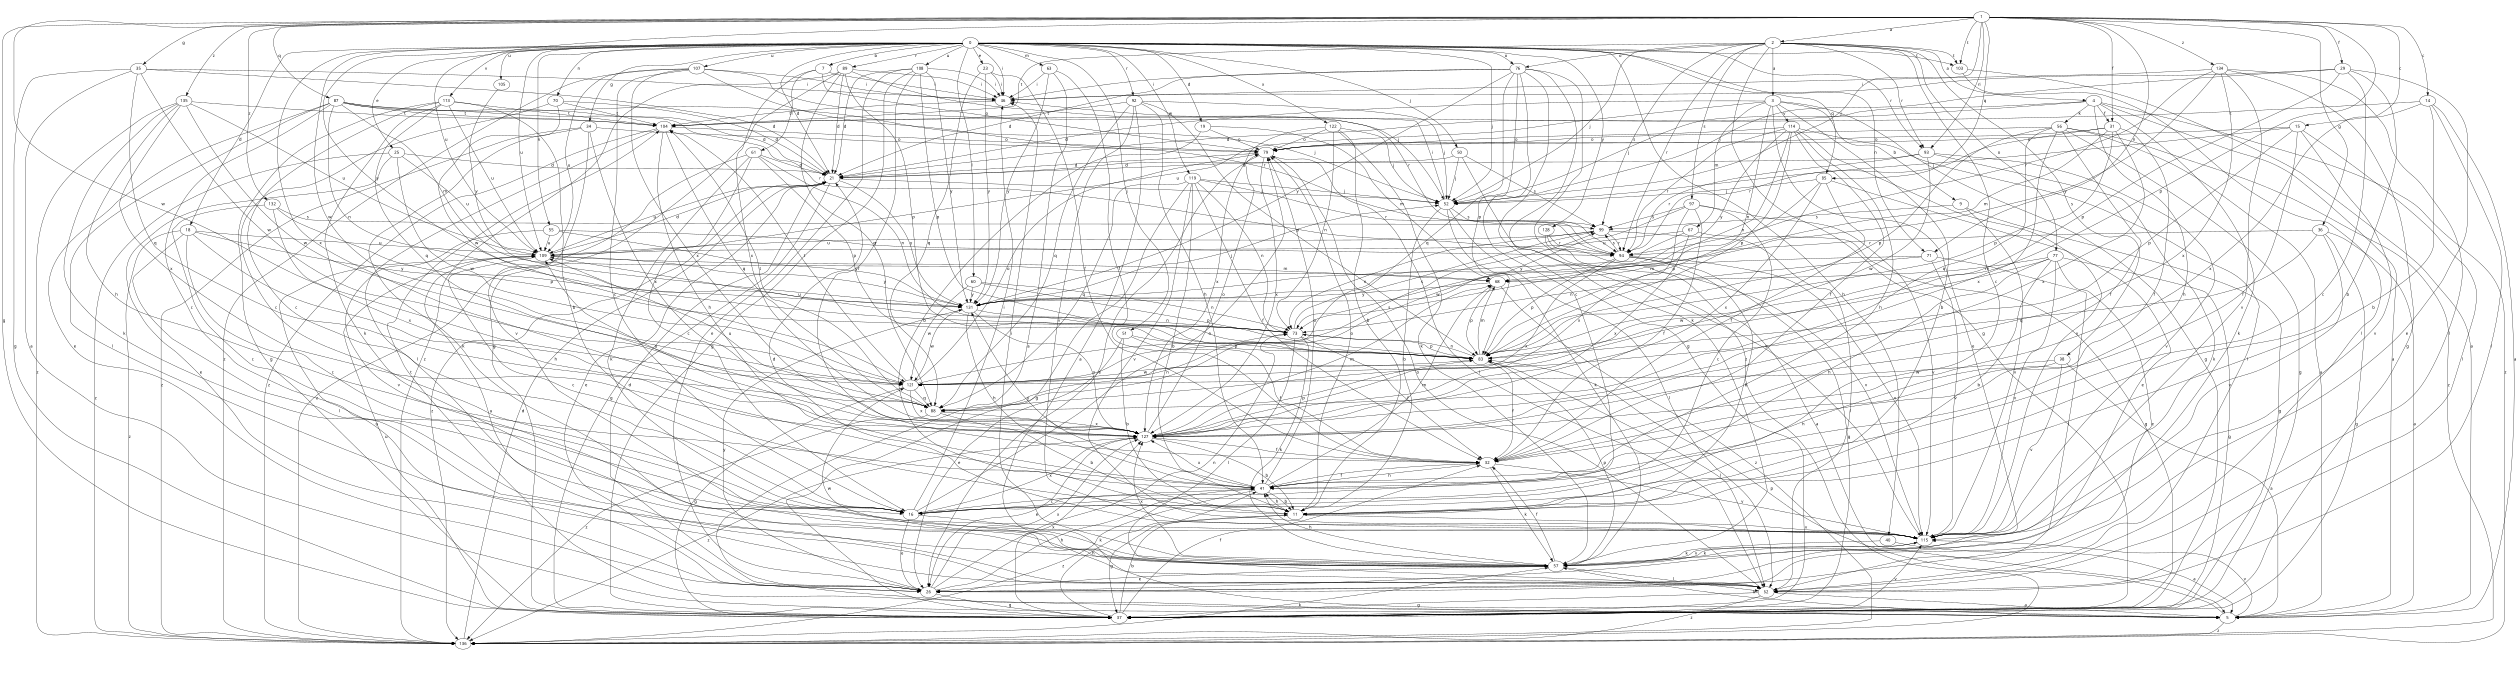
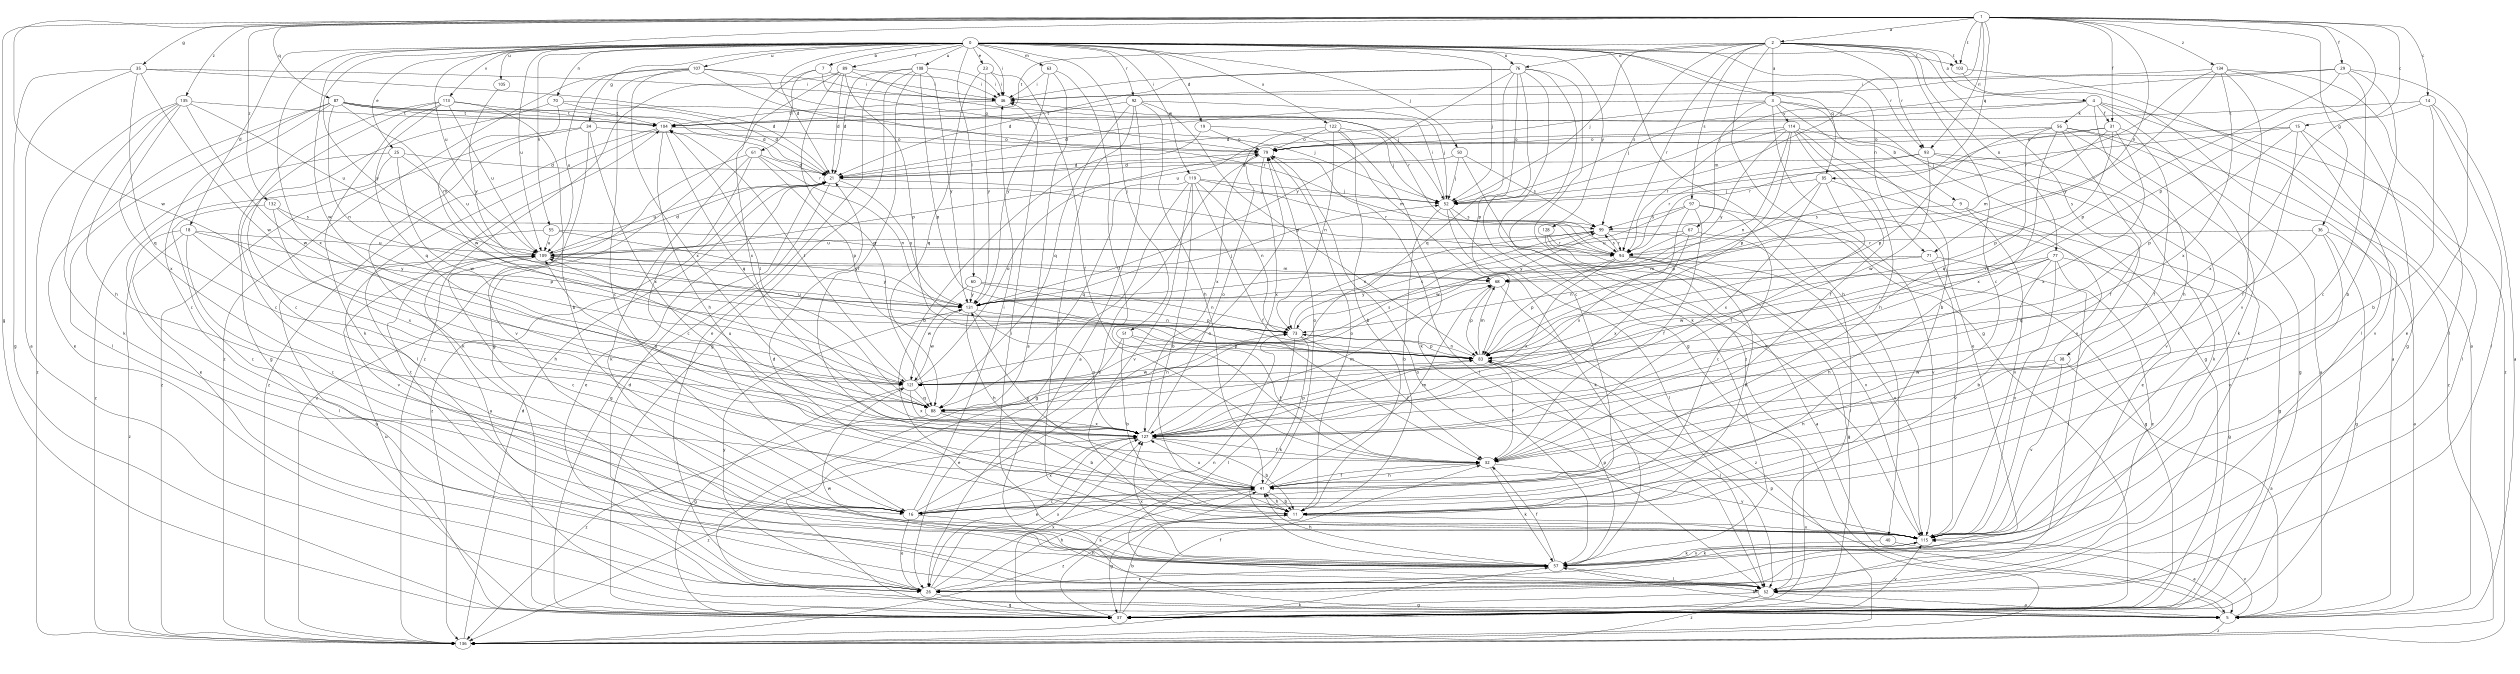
edge "3" -> "73": removed, label "n"
